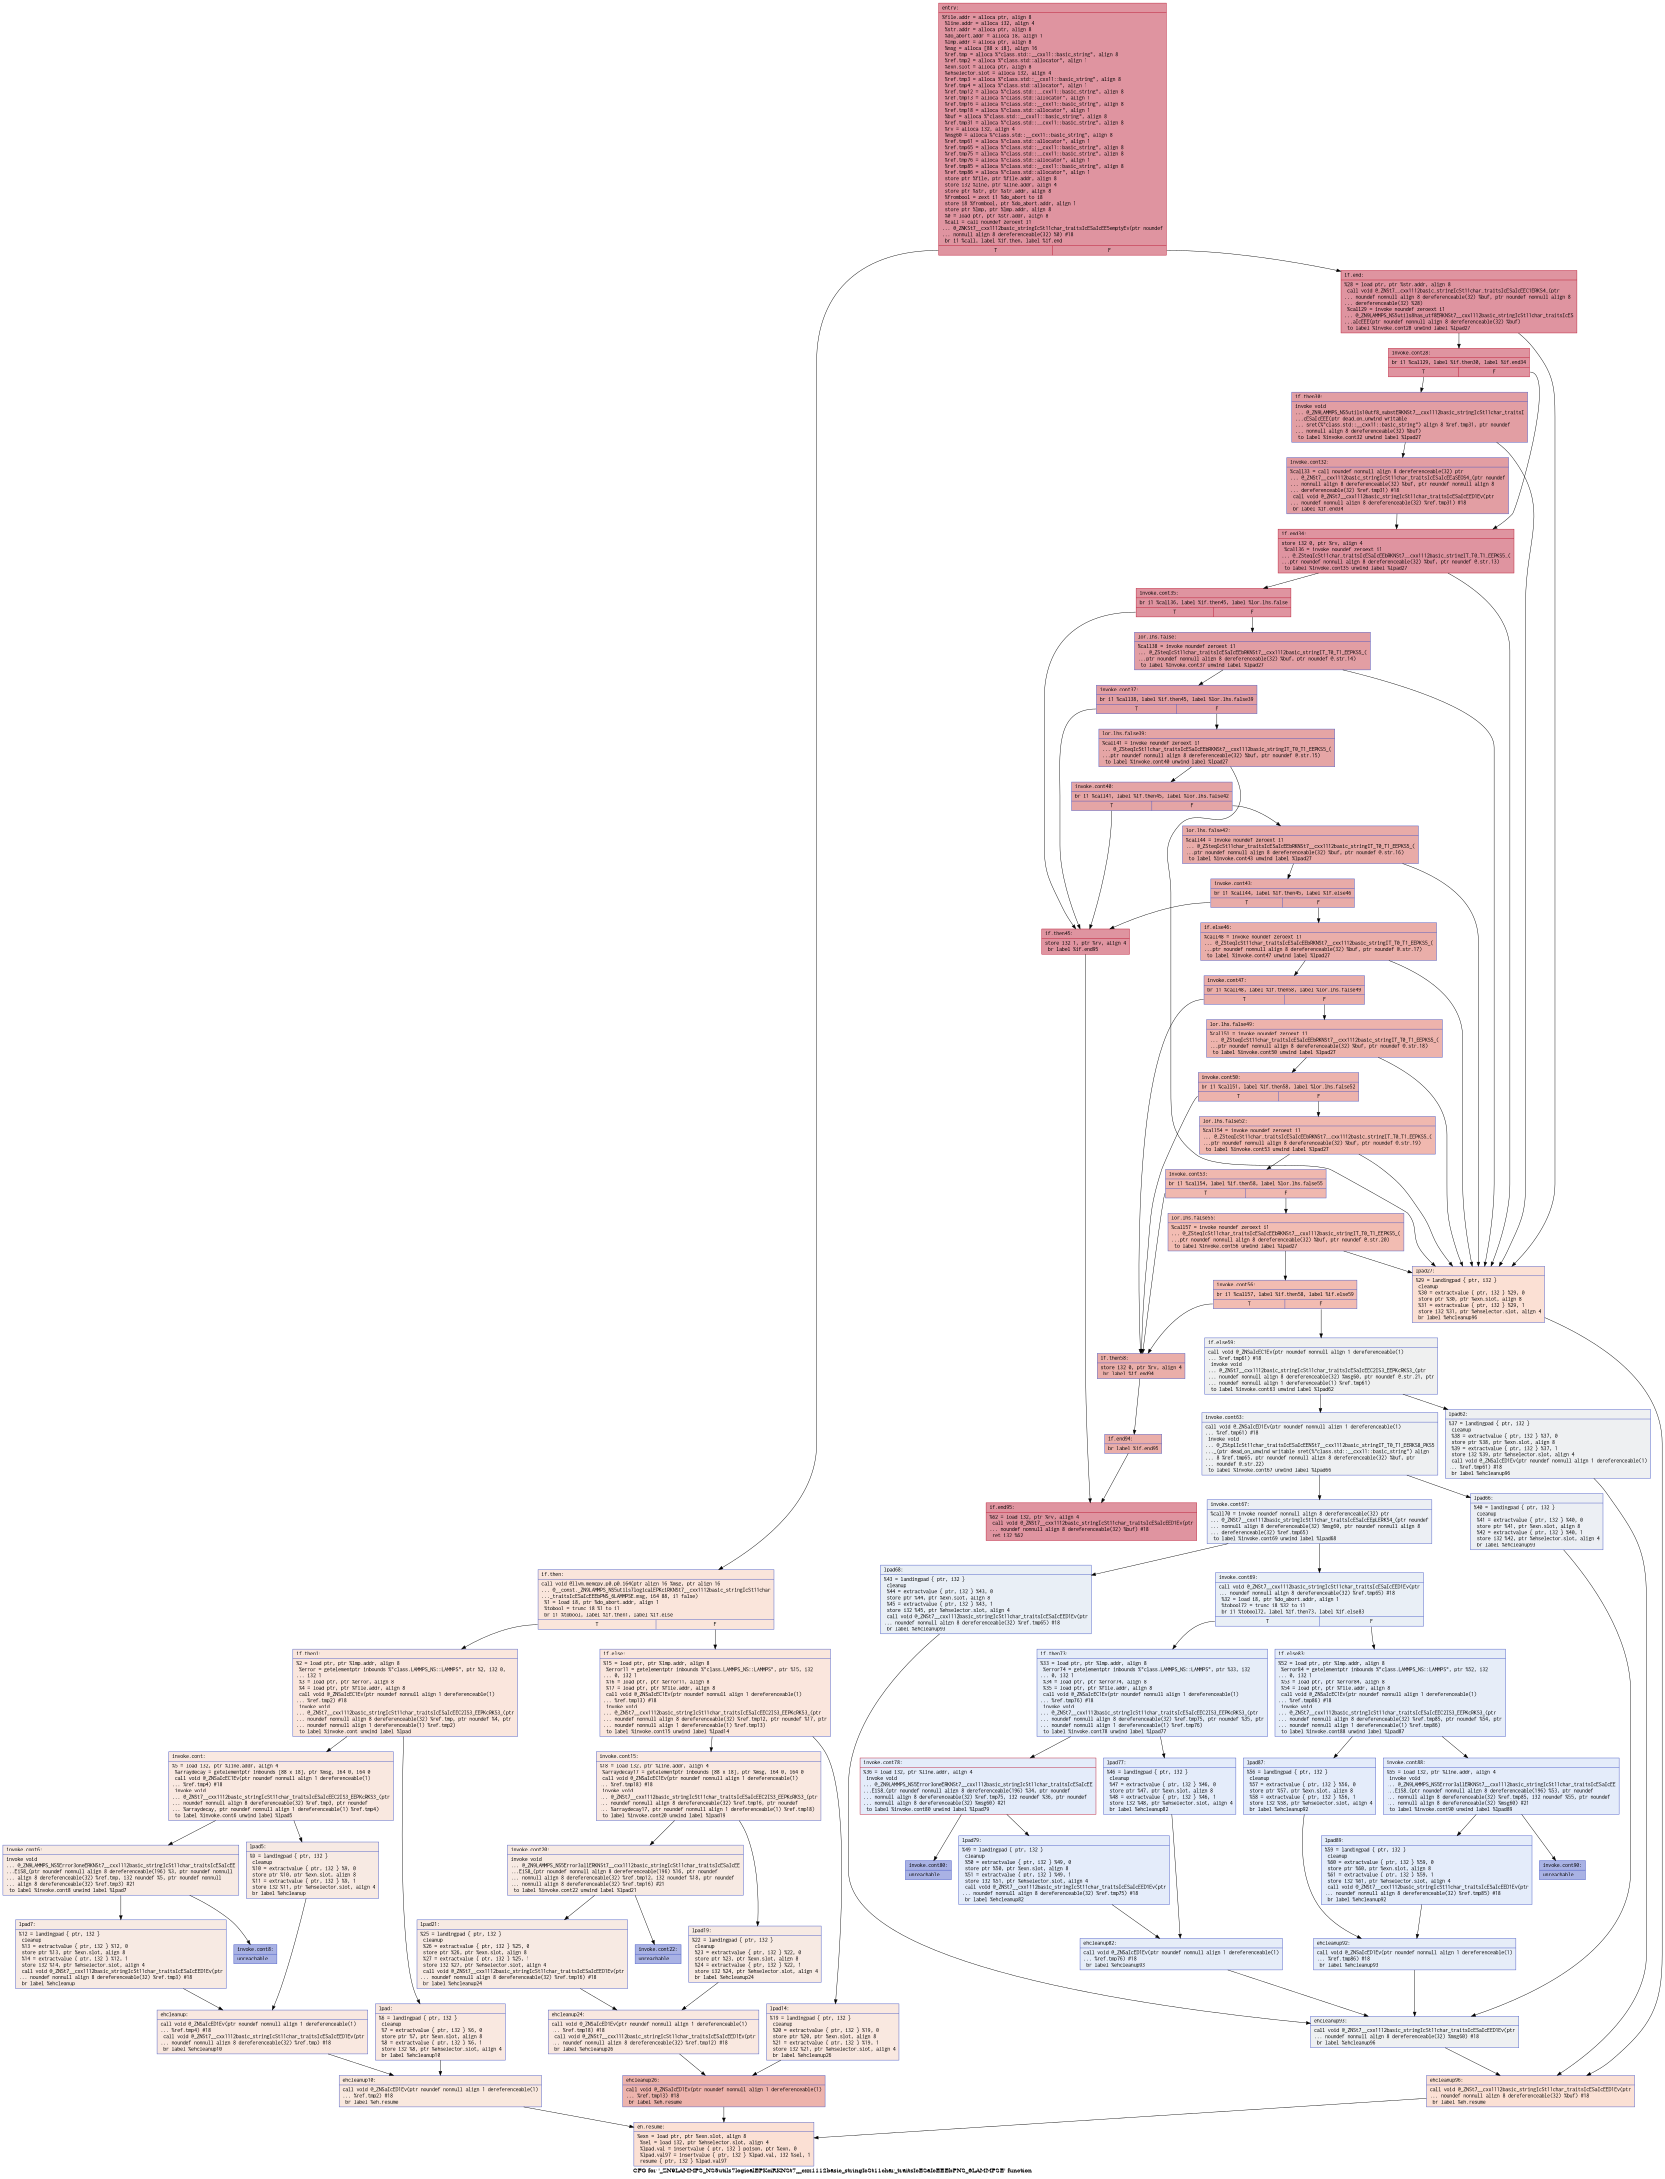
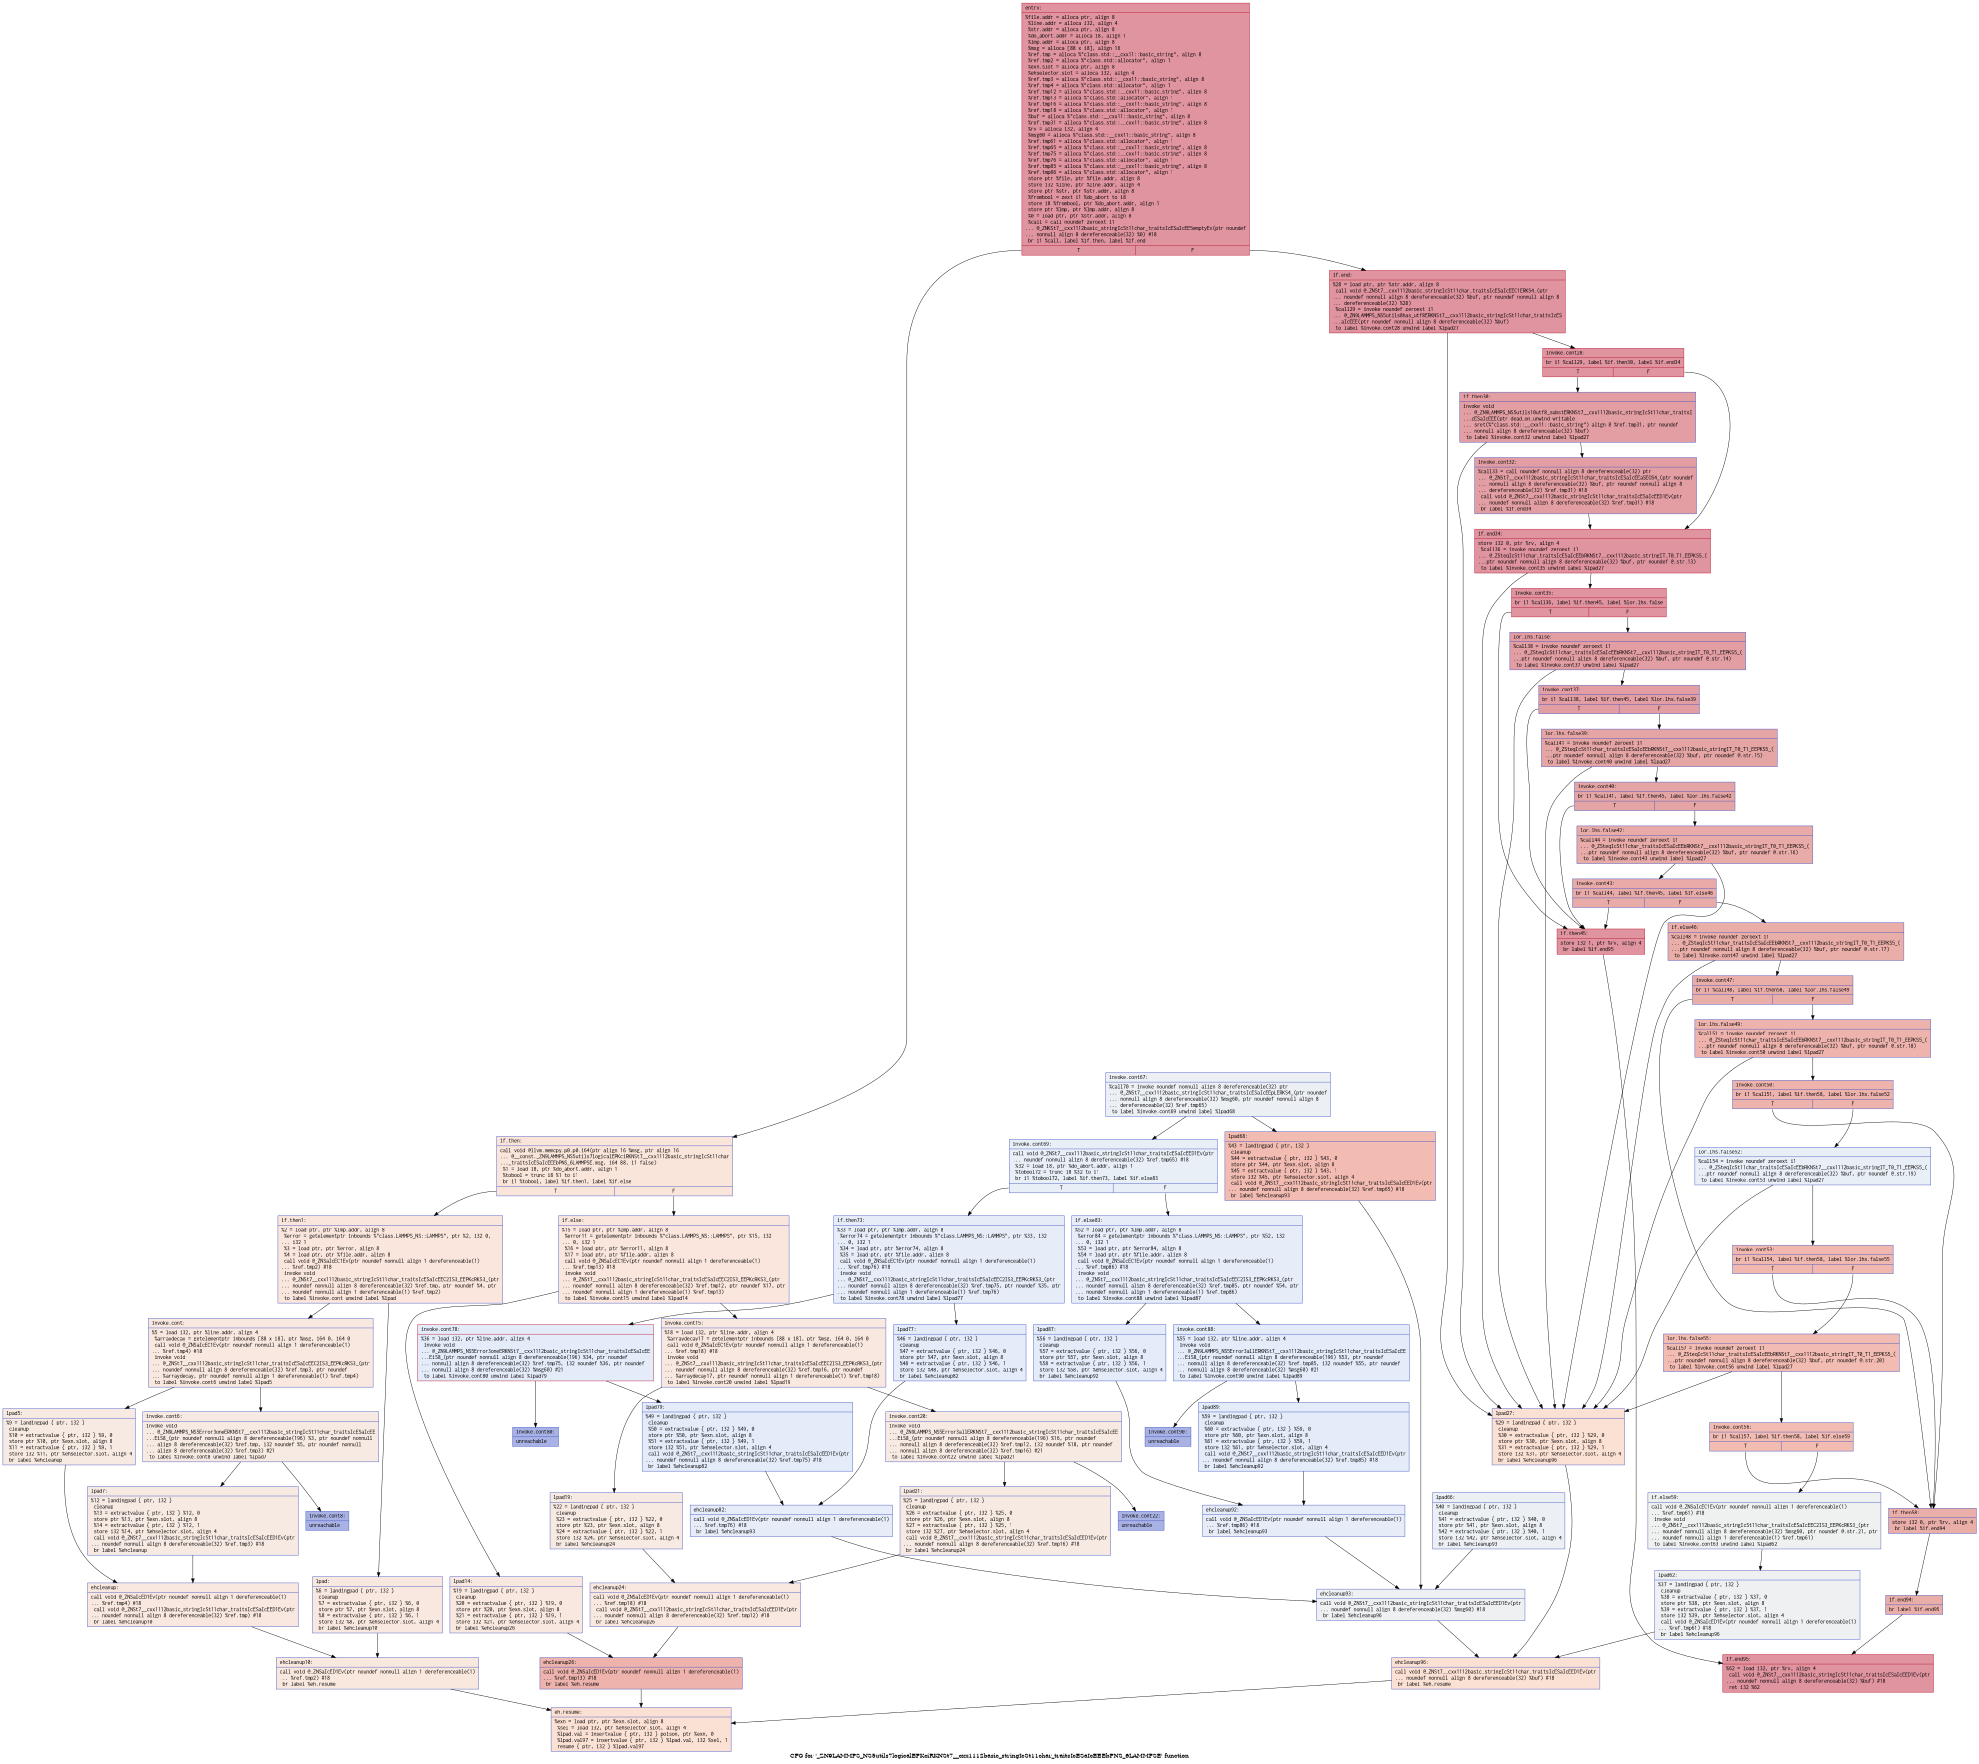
node "lor.lhs.false52:": fillcolor #dc5d4a70 -> #cedaeb70
node "invoke.cont63:": removed
node "lpad68:": fillcolor #cedaeb70 -> #e1675170
